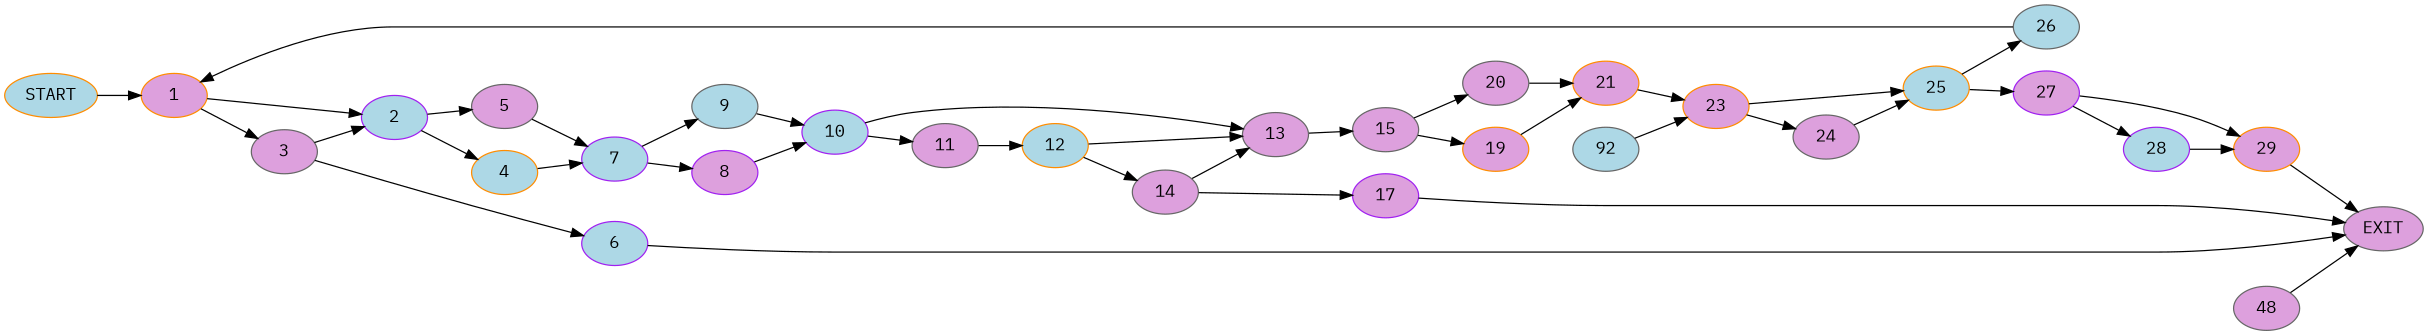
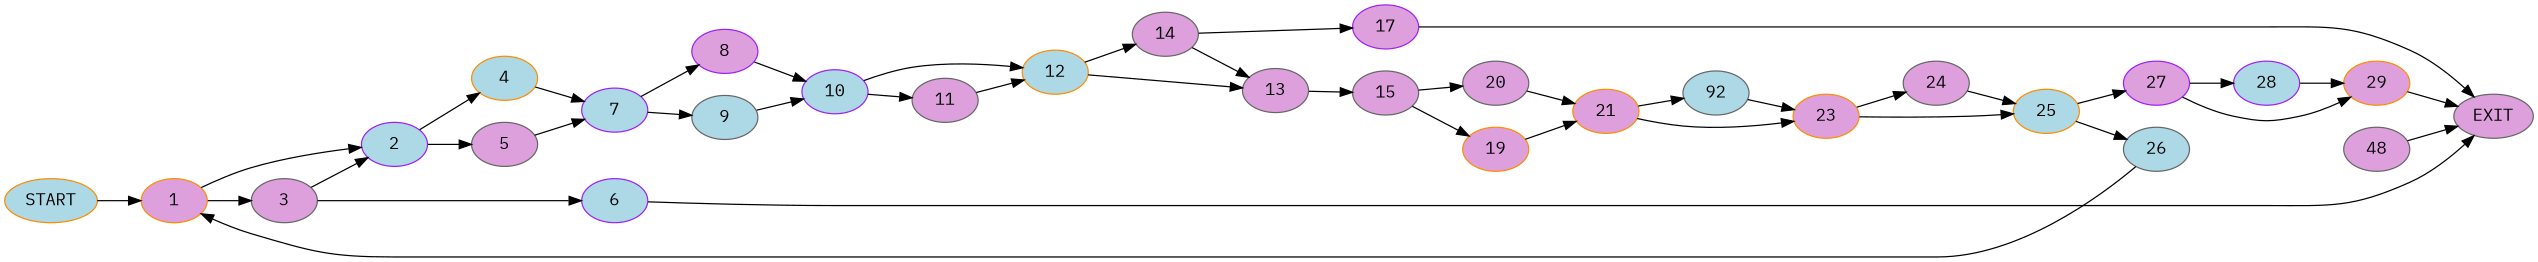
edge "21" -> "92": added
edge "10" -> "13": now "10" -> "12"
